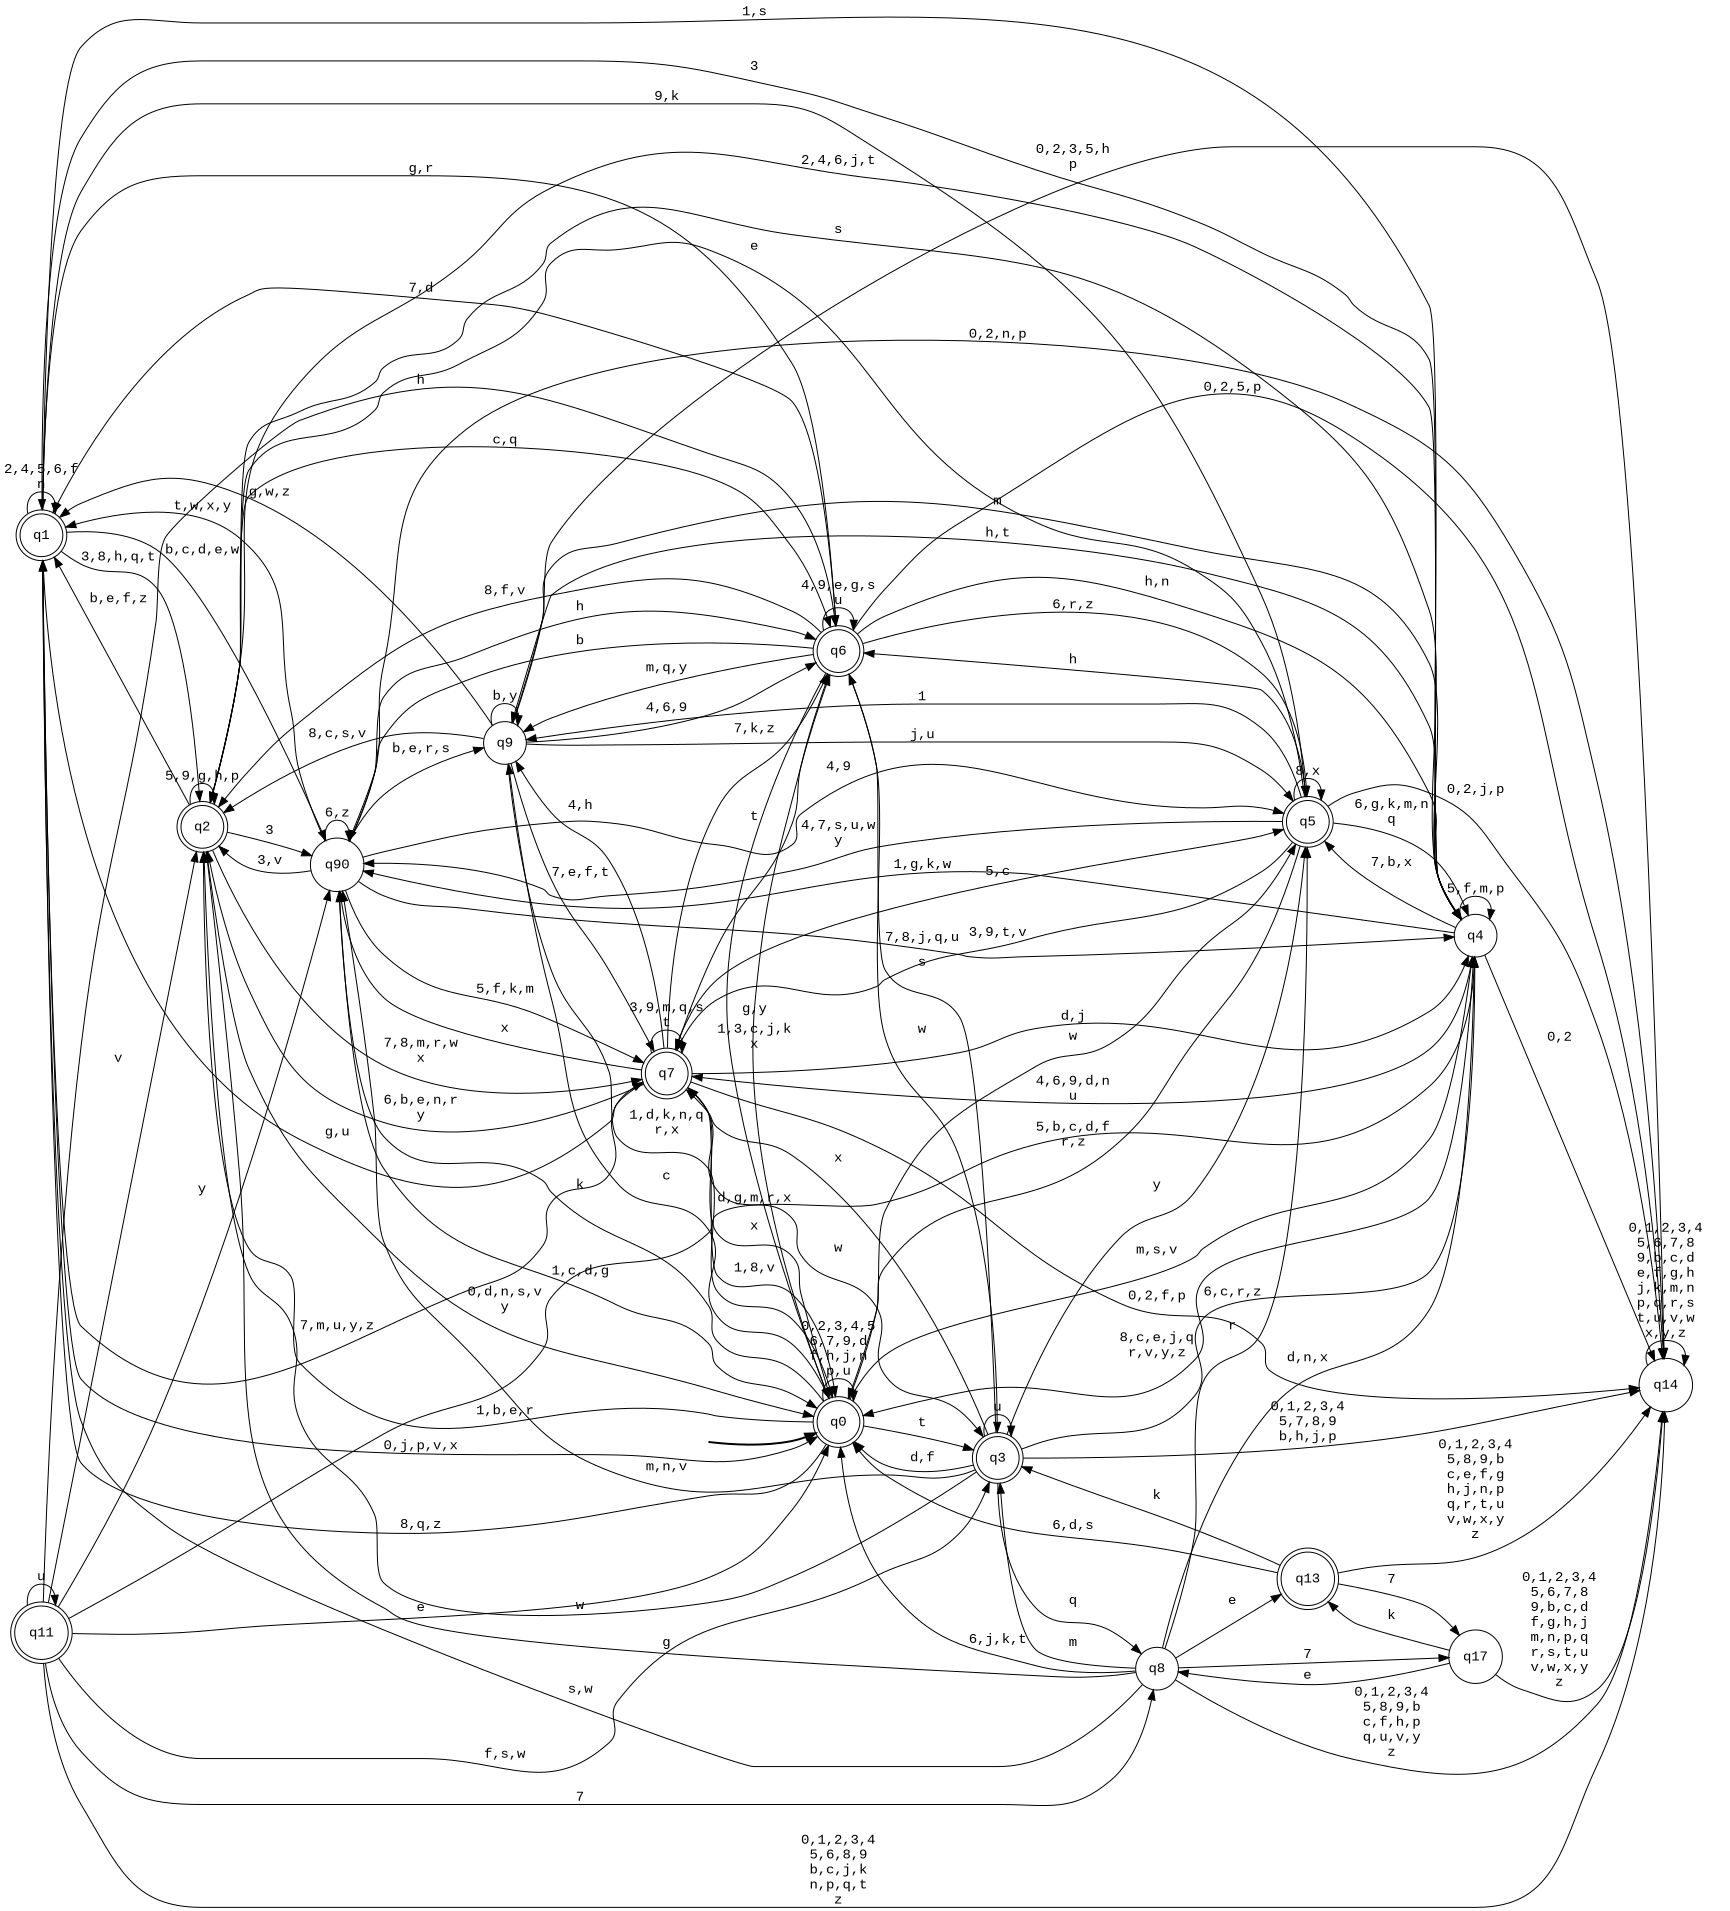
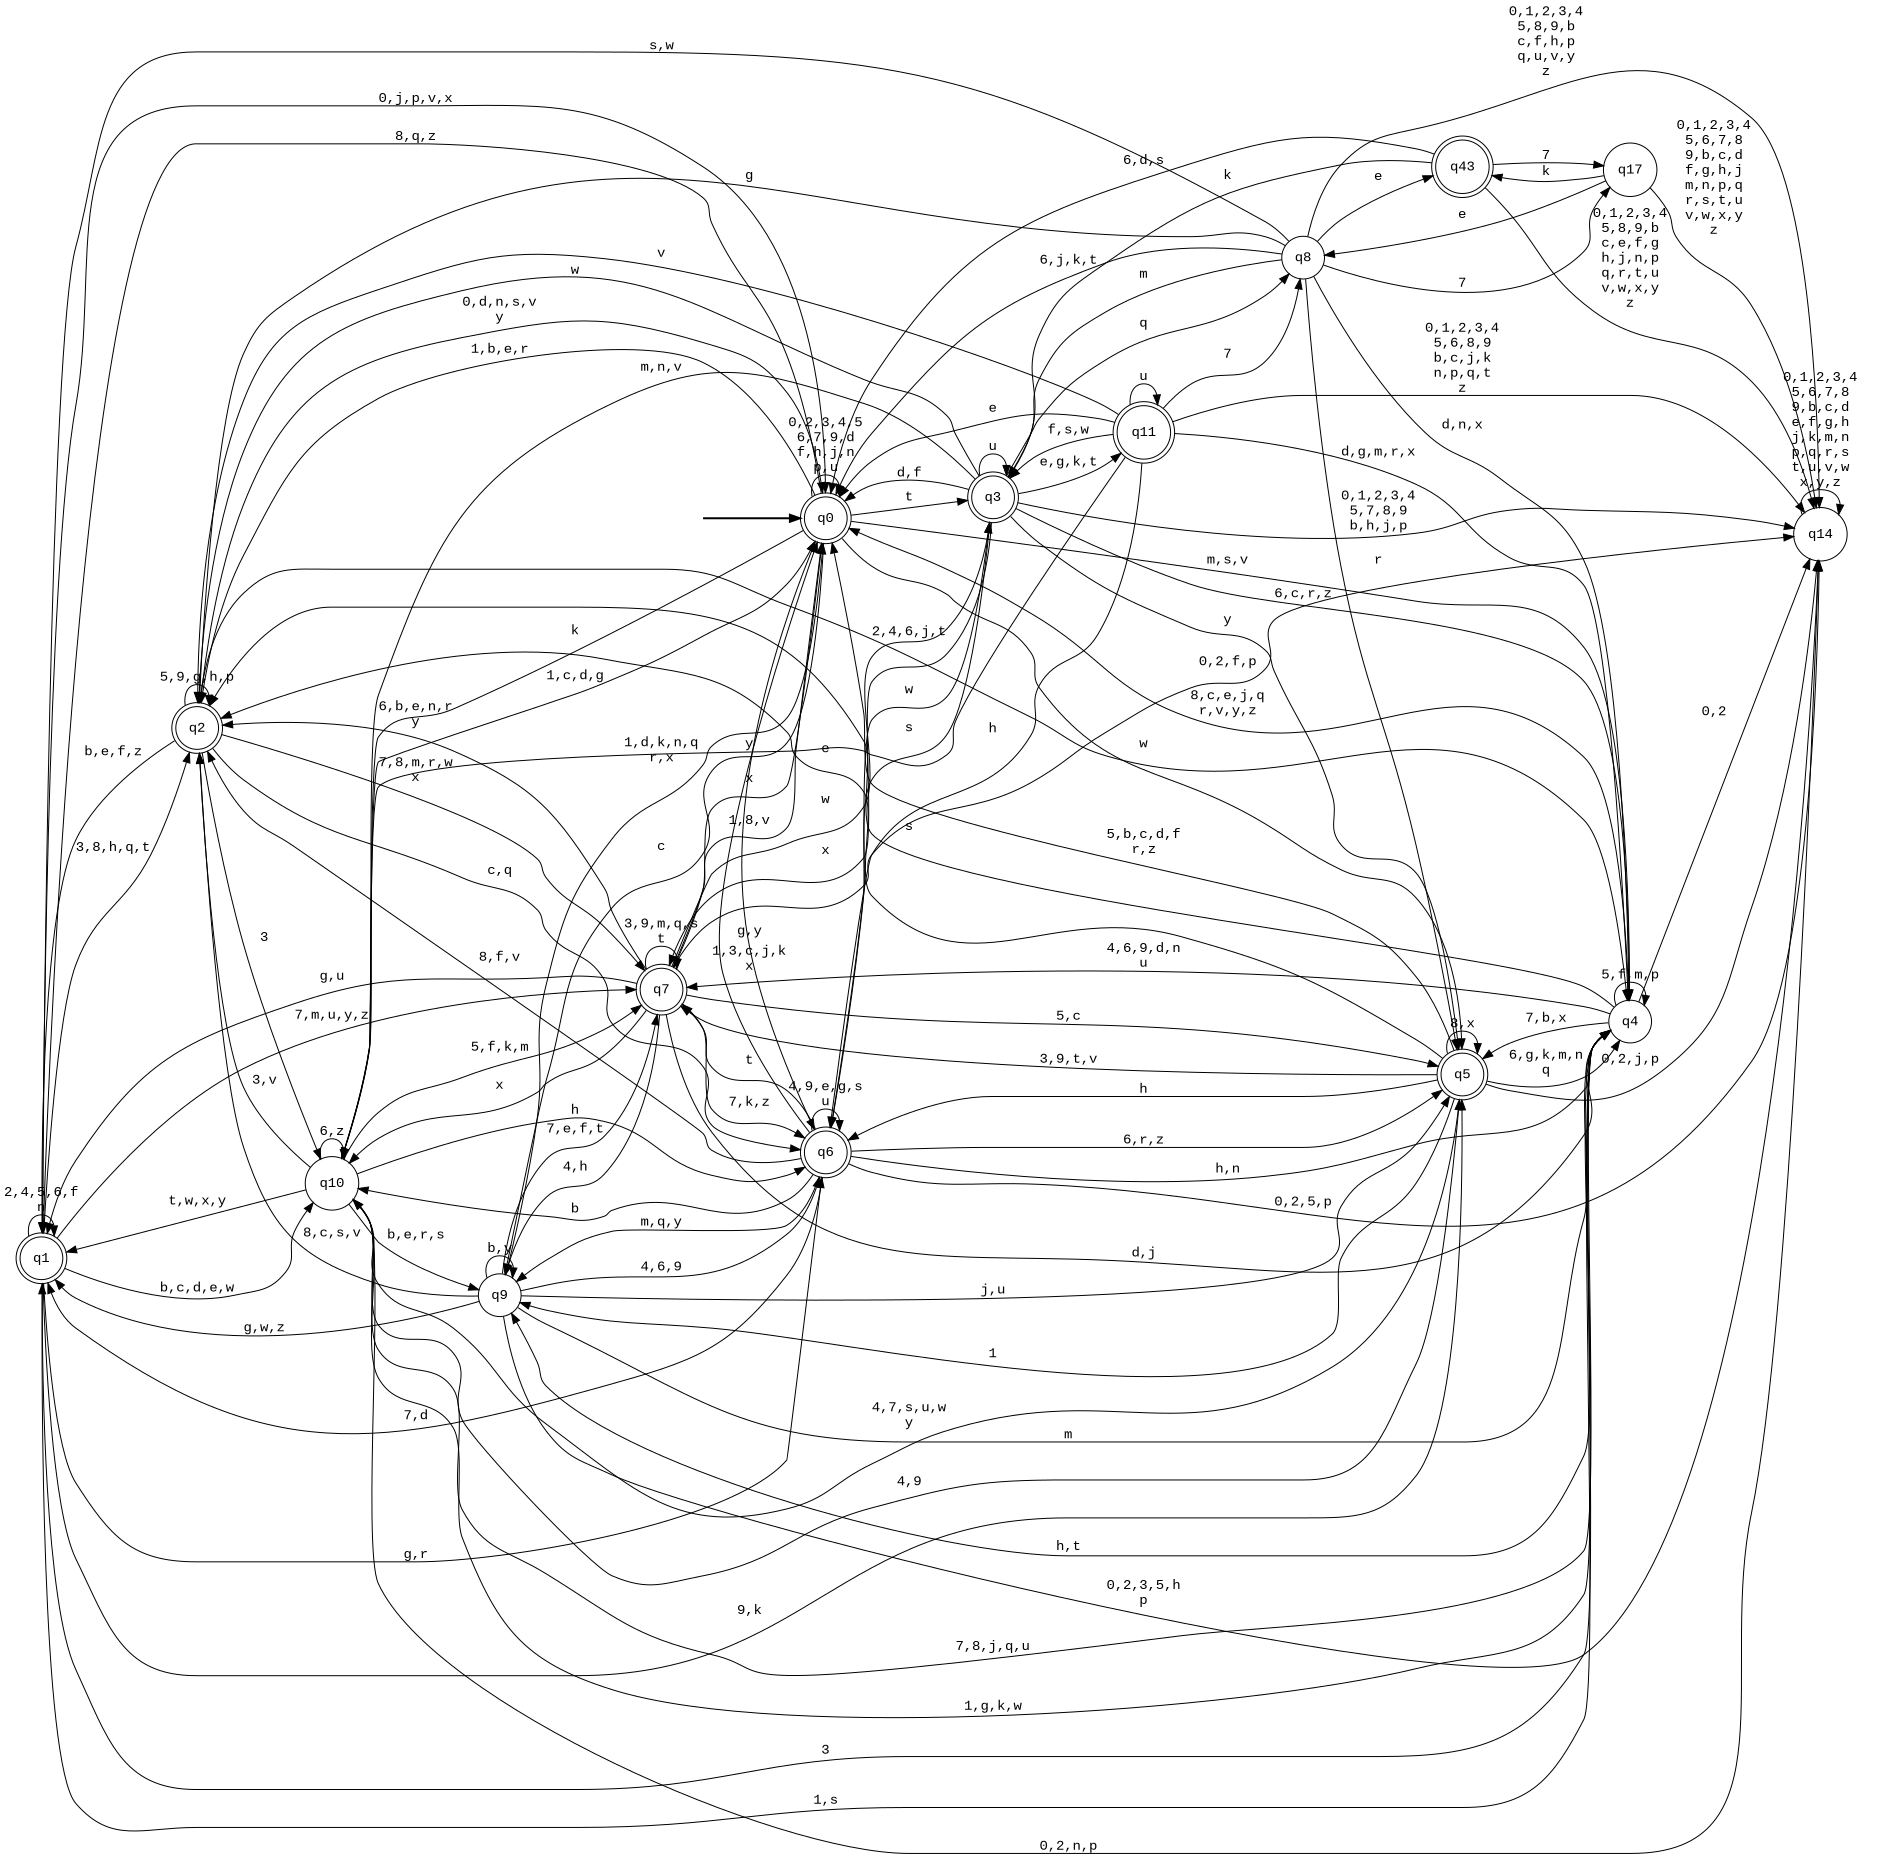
edge "q3" -> "q11": added, label "e,g,k,t"
node "q90": label "q90" -> "q10"
node "q13": label "q13" -> "q43"
